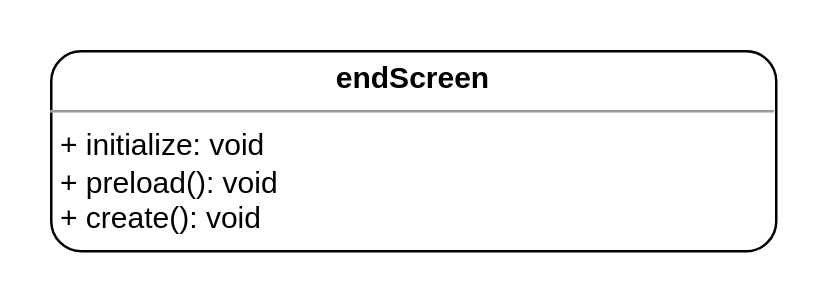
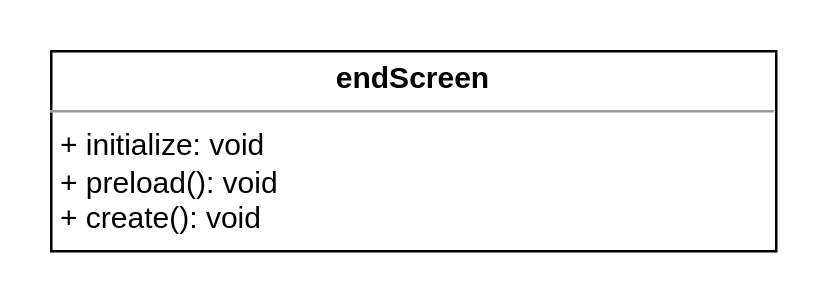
node "endScreen + initialize: void + preload(): void + create(): void": shape rounded rectangle -> rectangle
